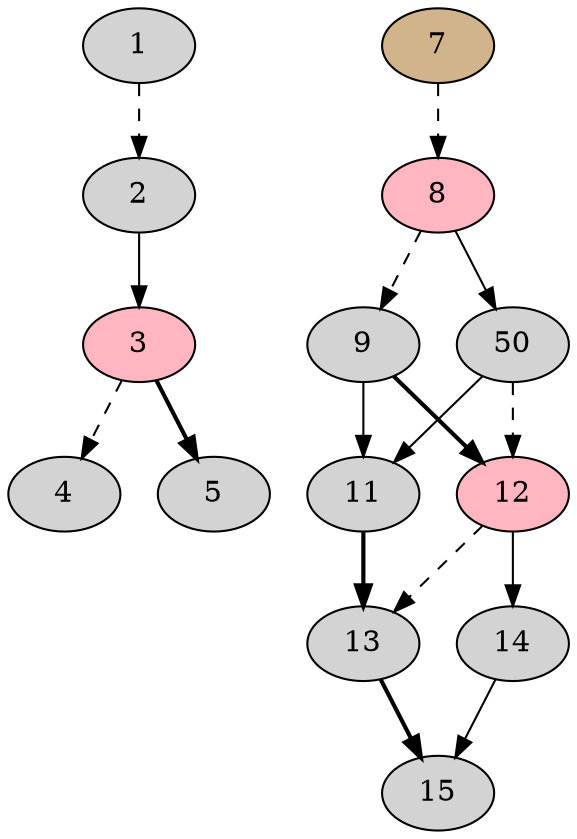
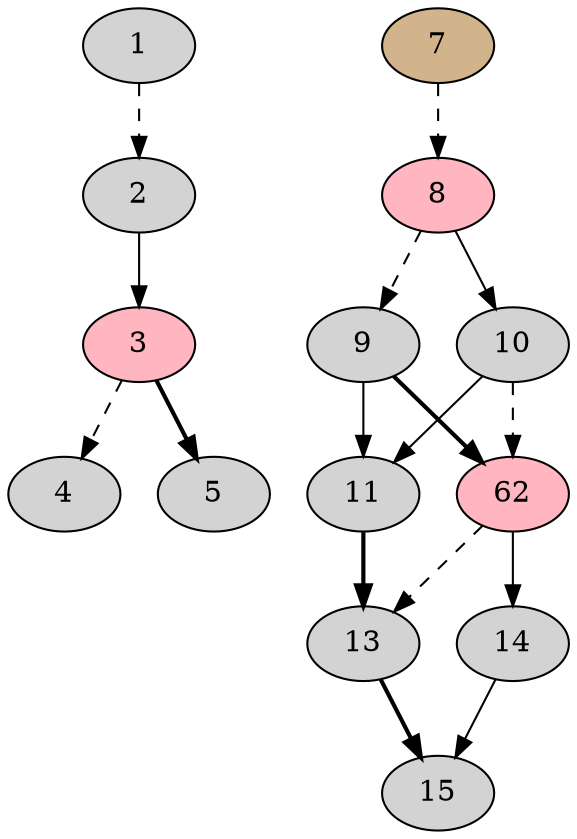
node "50": label "50" -> "10"
node "12": label "12" -> "62"
